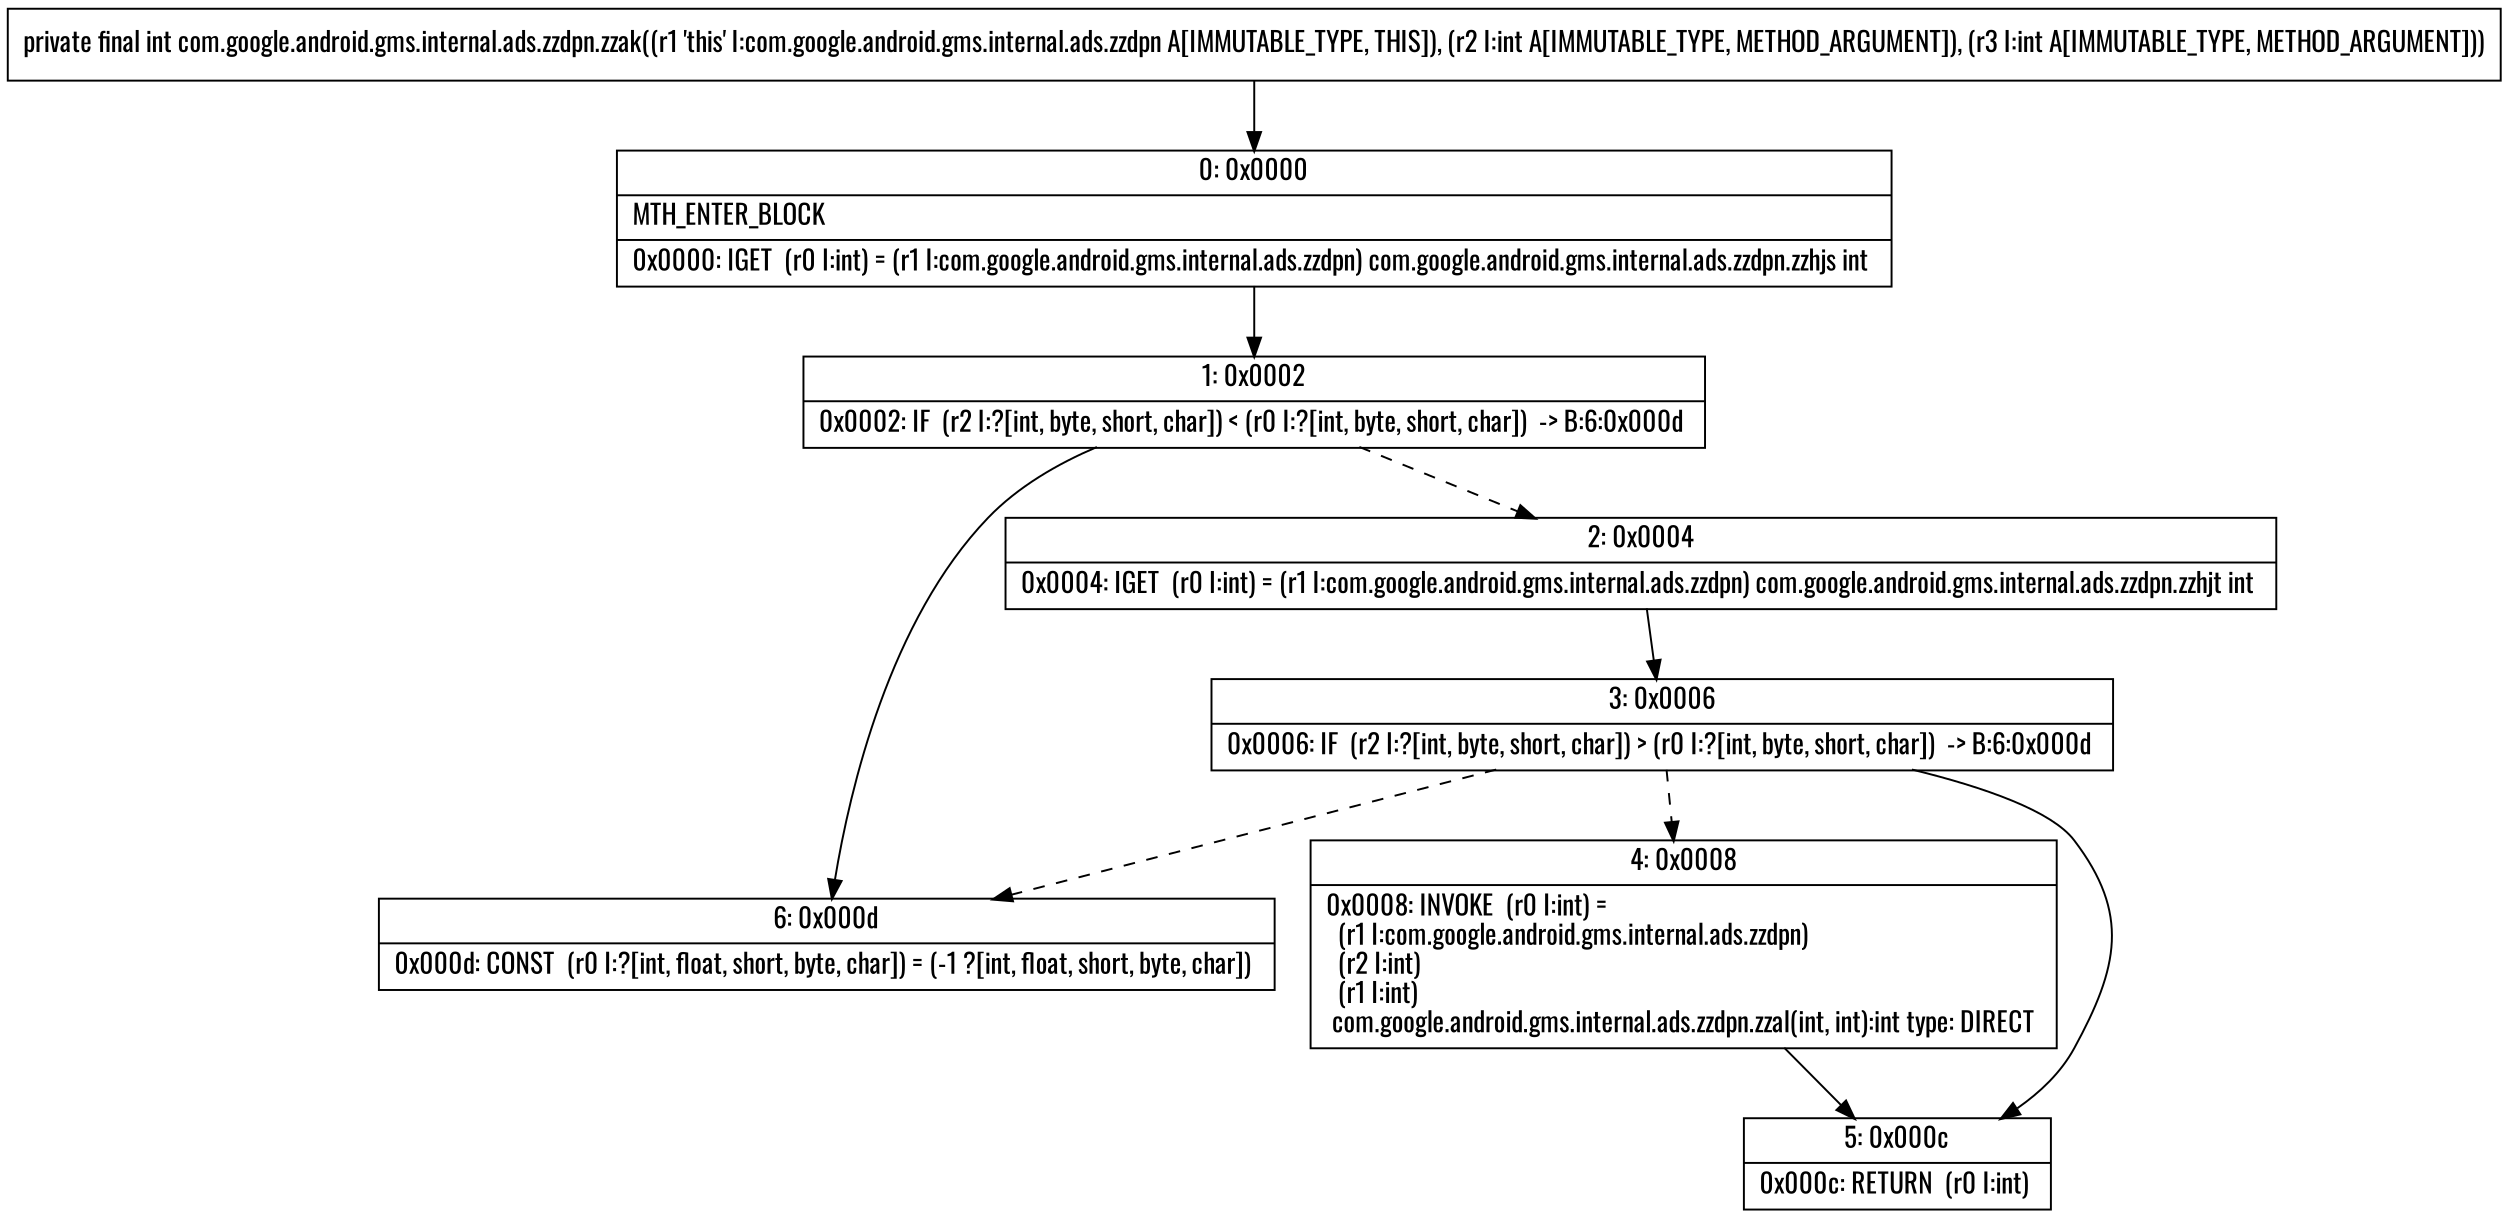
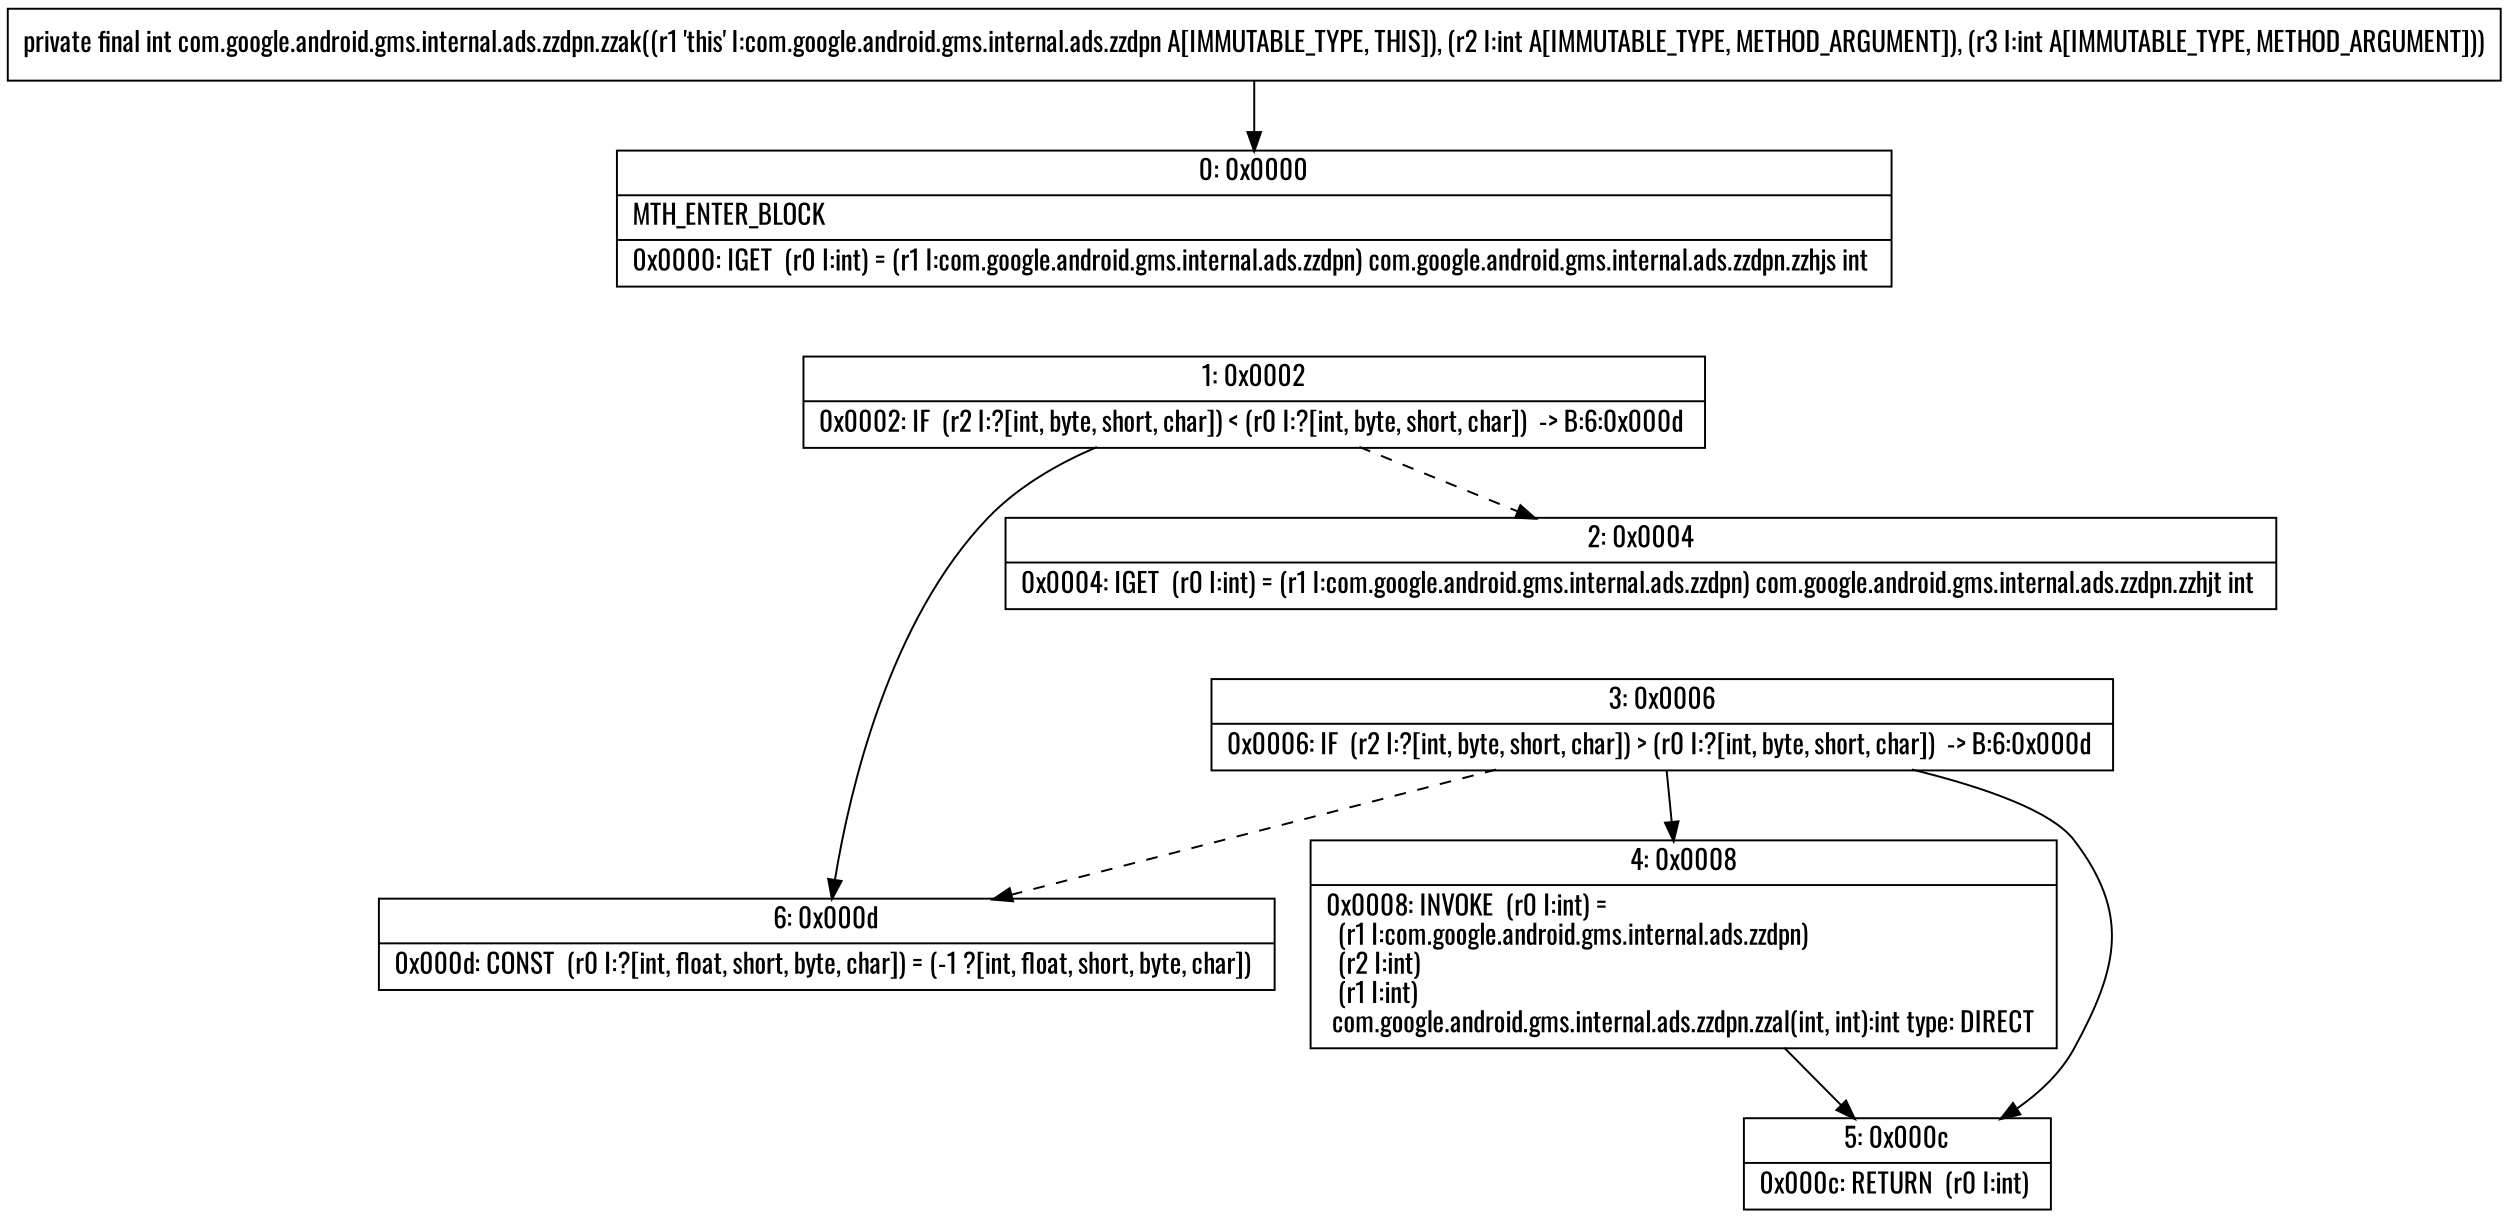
edge "0: 0x0000" -> "1: 0x0002": removed
edge "2: 0x0004" -> "3: 0x0006": removed
edge "3: 0x0006" -> "4: 0x0008": style dashed -> solid
